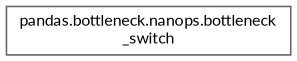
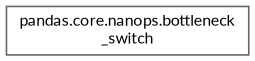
node "pandas.bottleneck.nanops.bottleneck _switch": label "pandas.bottleneck.nanops.bottleneck _switch" -> "pandas.core.nanops.bottleneck _switch"
